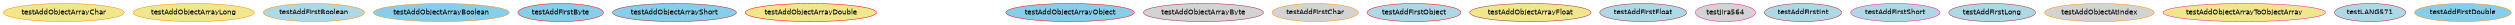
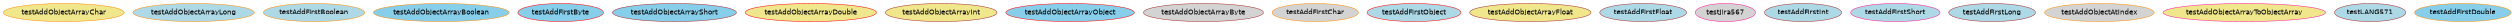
node "testAddObjectArrayLong": fillcolor khaki -> lightblue
node "testAddObjectArrayInt": added
node "testJira564": label "testJira564" -> "testJira567"
